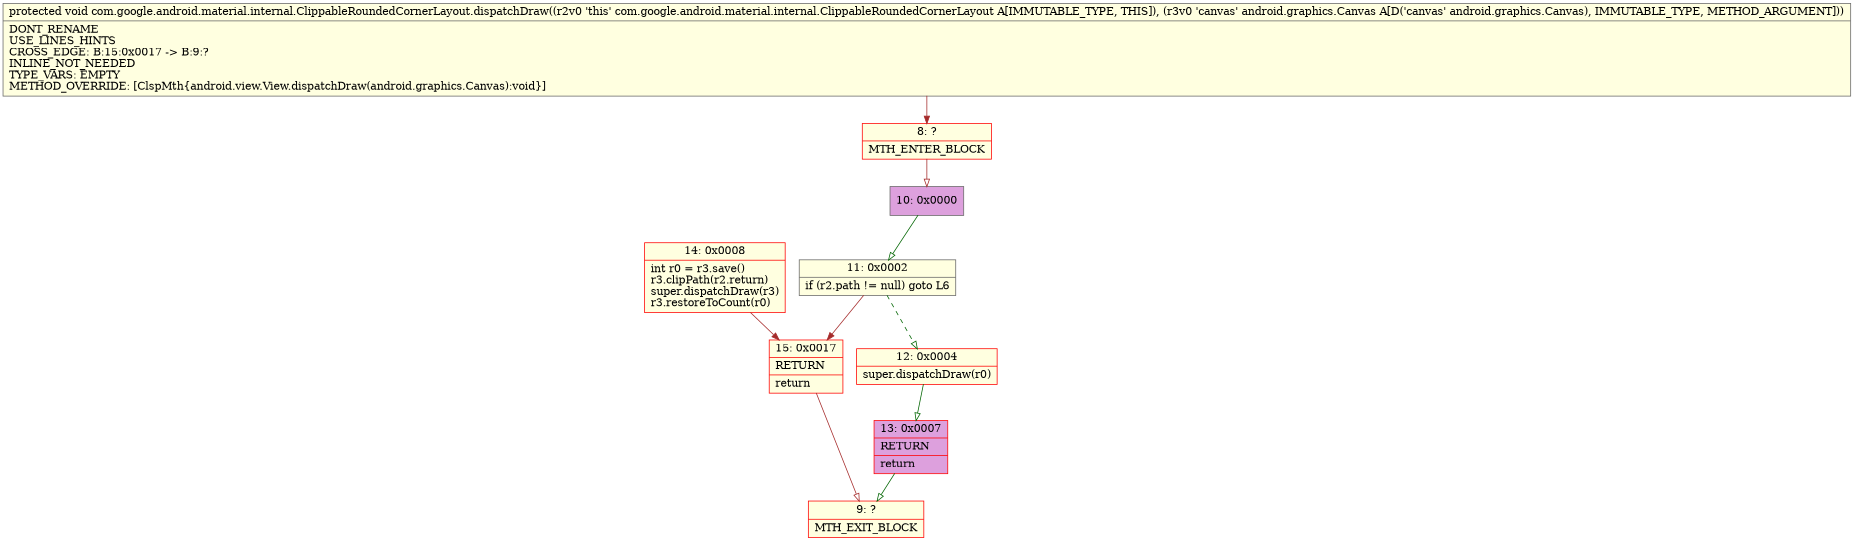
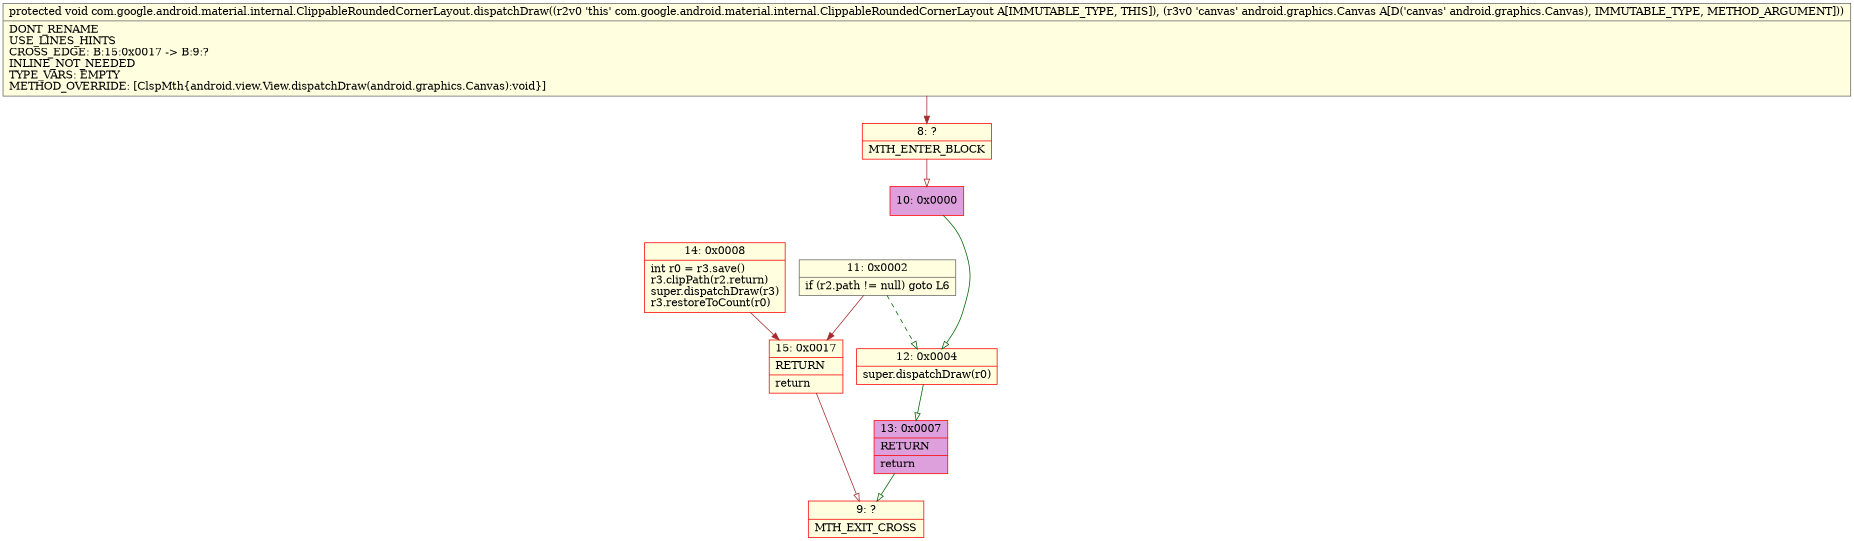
node "10: 0x0000": color gray40 -> red
edge "10: 0x0000" -> "11: 0x0002": now "10: 0x0000" -> "12: 0x0004"
node "9: ?": text "MTH_EXIT_BLOCK" -> "MTH_EXIT_CROSS"
